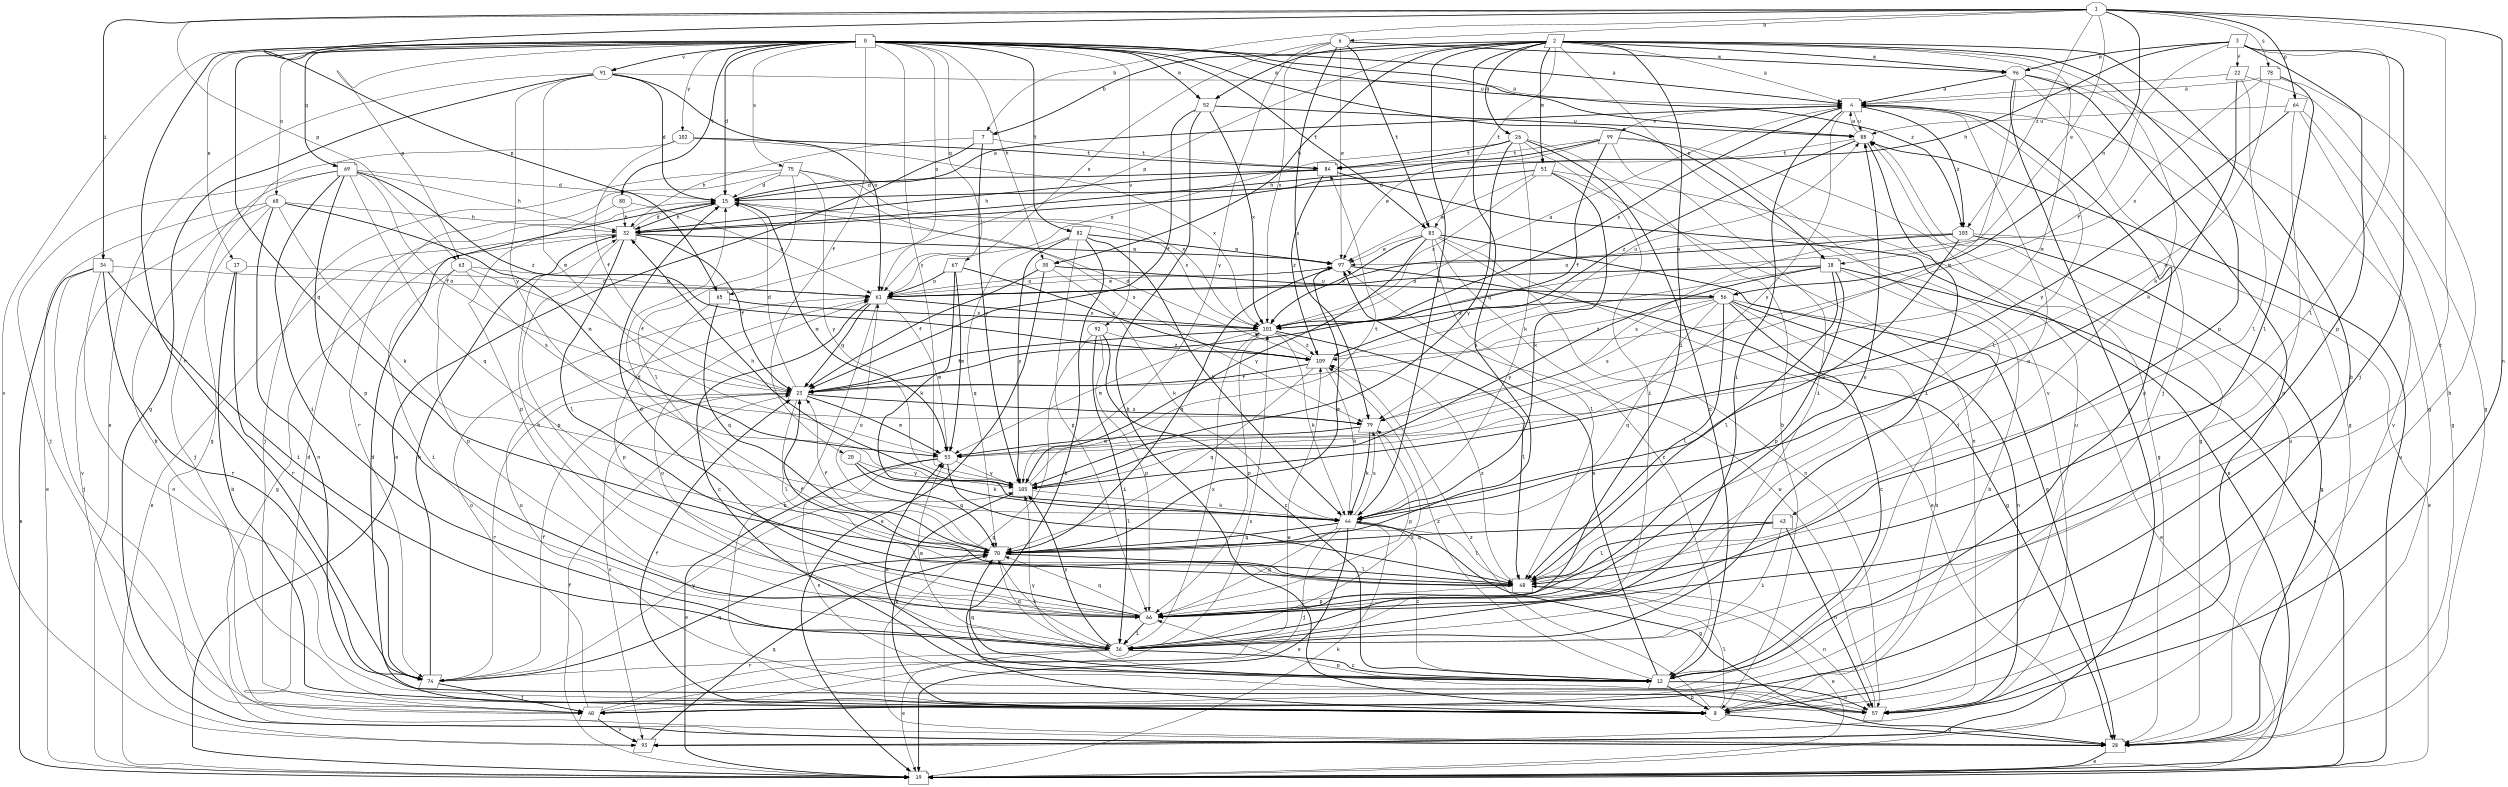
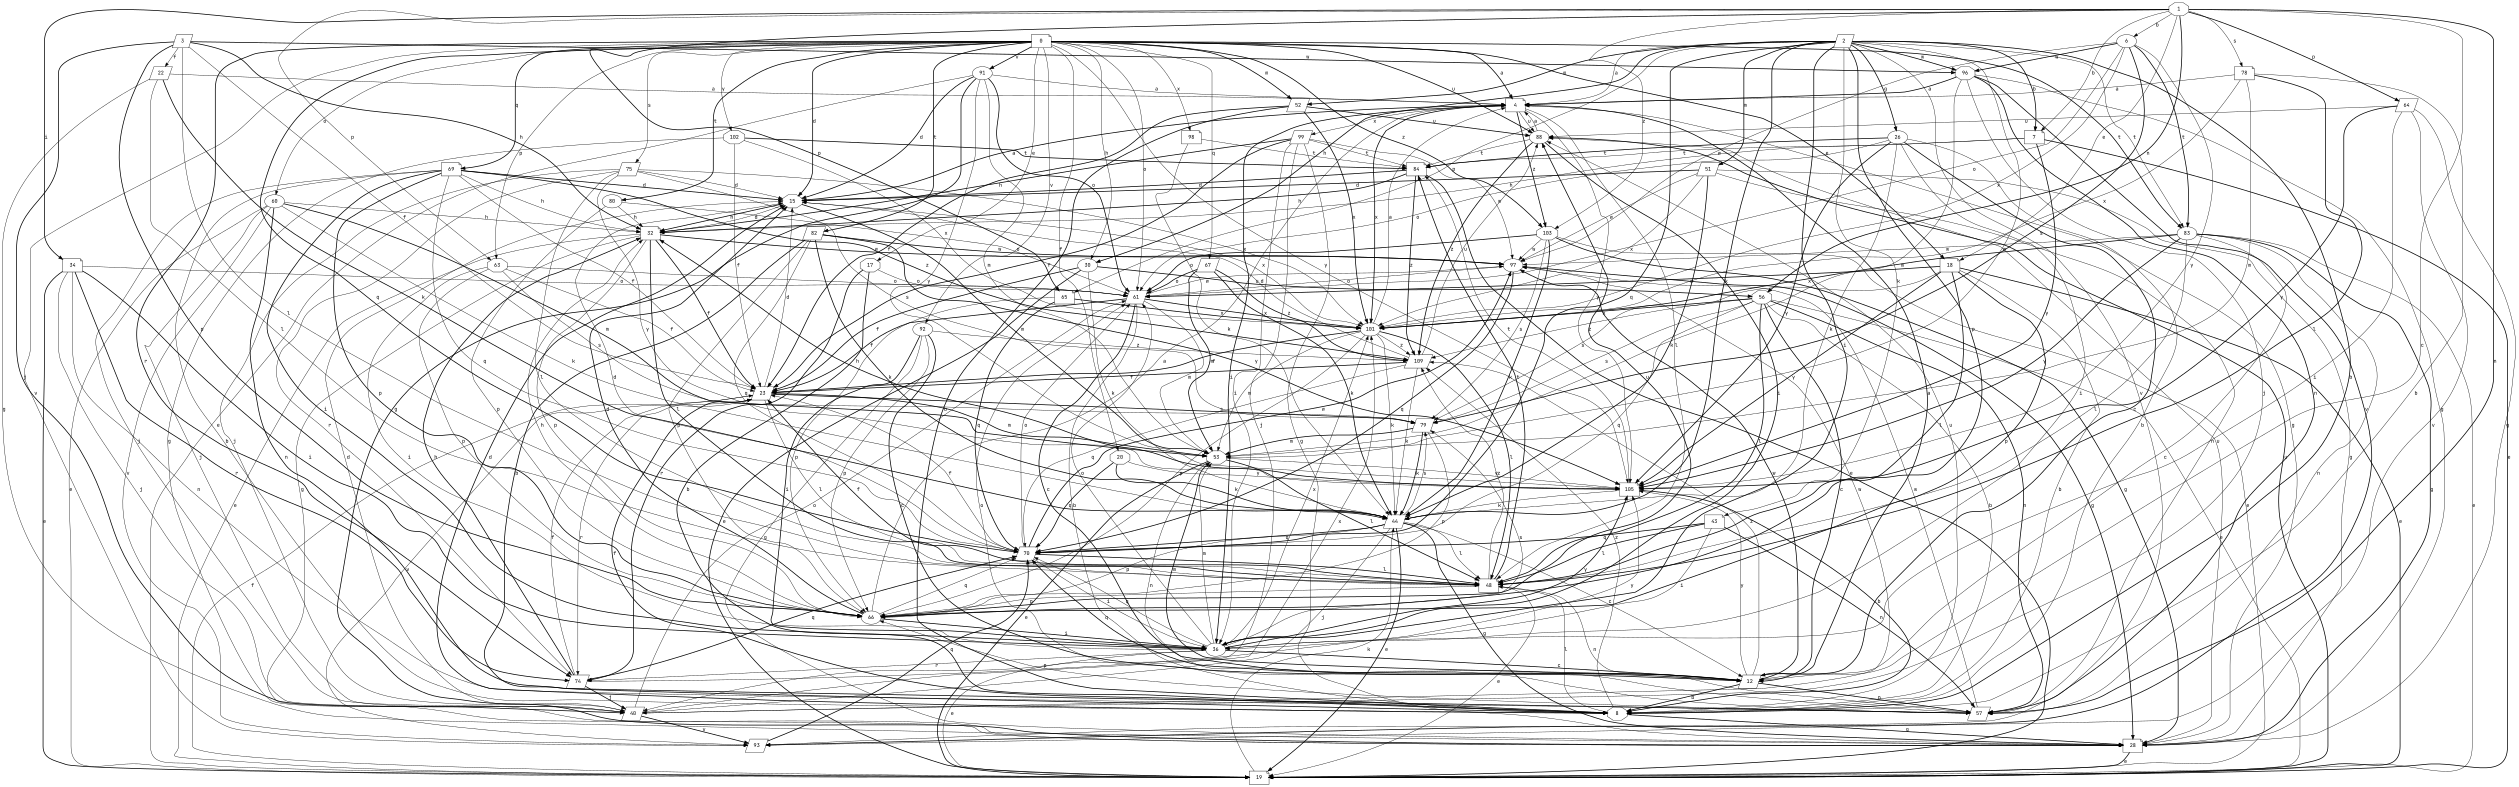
node "98": added
edge "69" -> "15": style solid -> bold
edge "61" -> "23": label "q" -> "f"
edge "48" -> "84": added, label "t"
edge "40" -> "109": now "40" -> "97"
